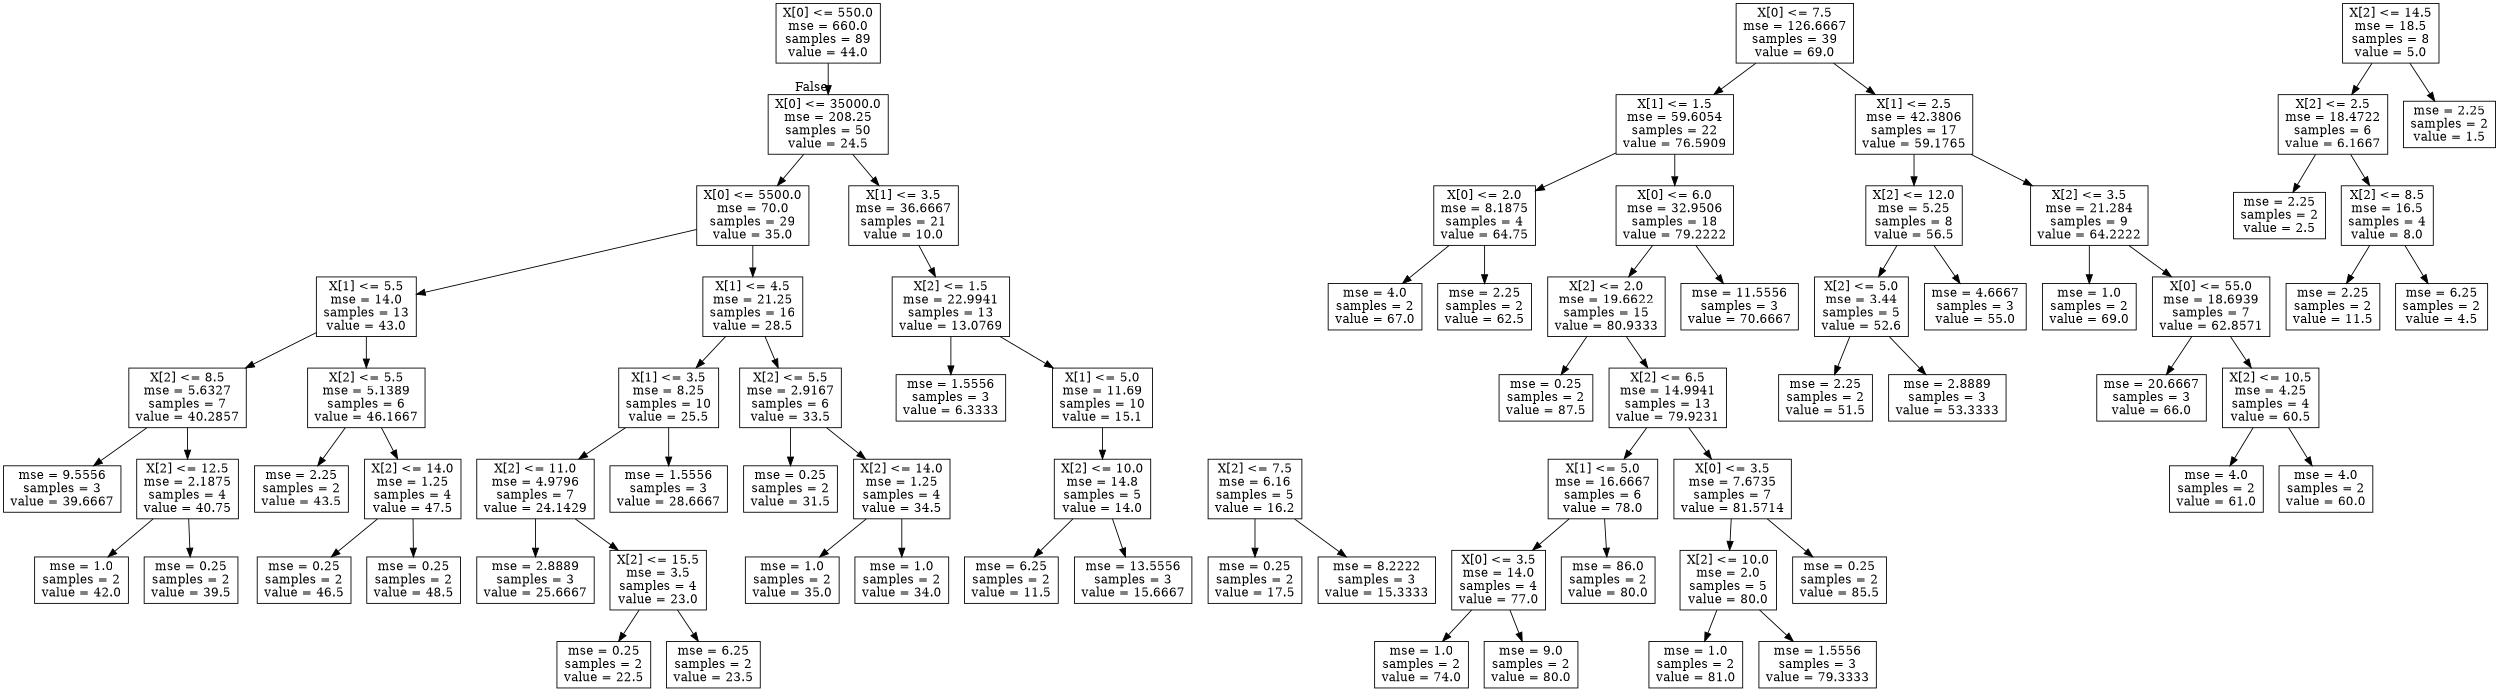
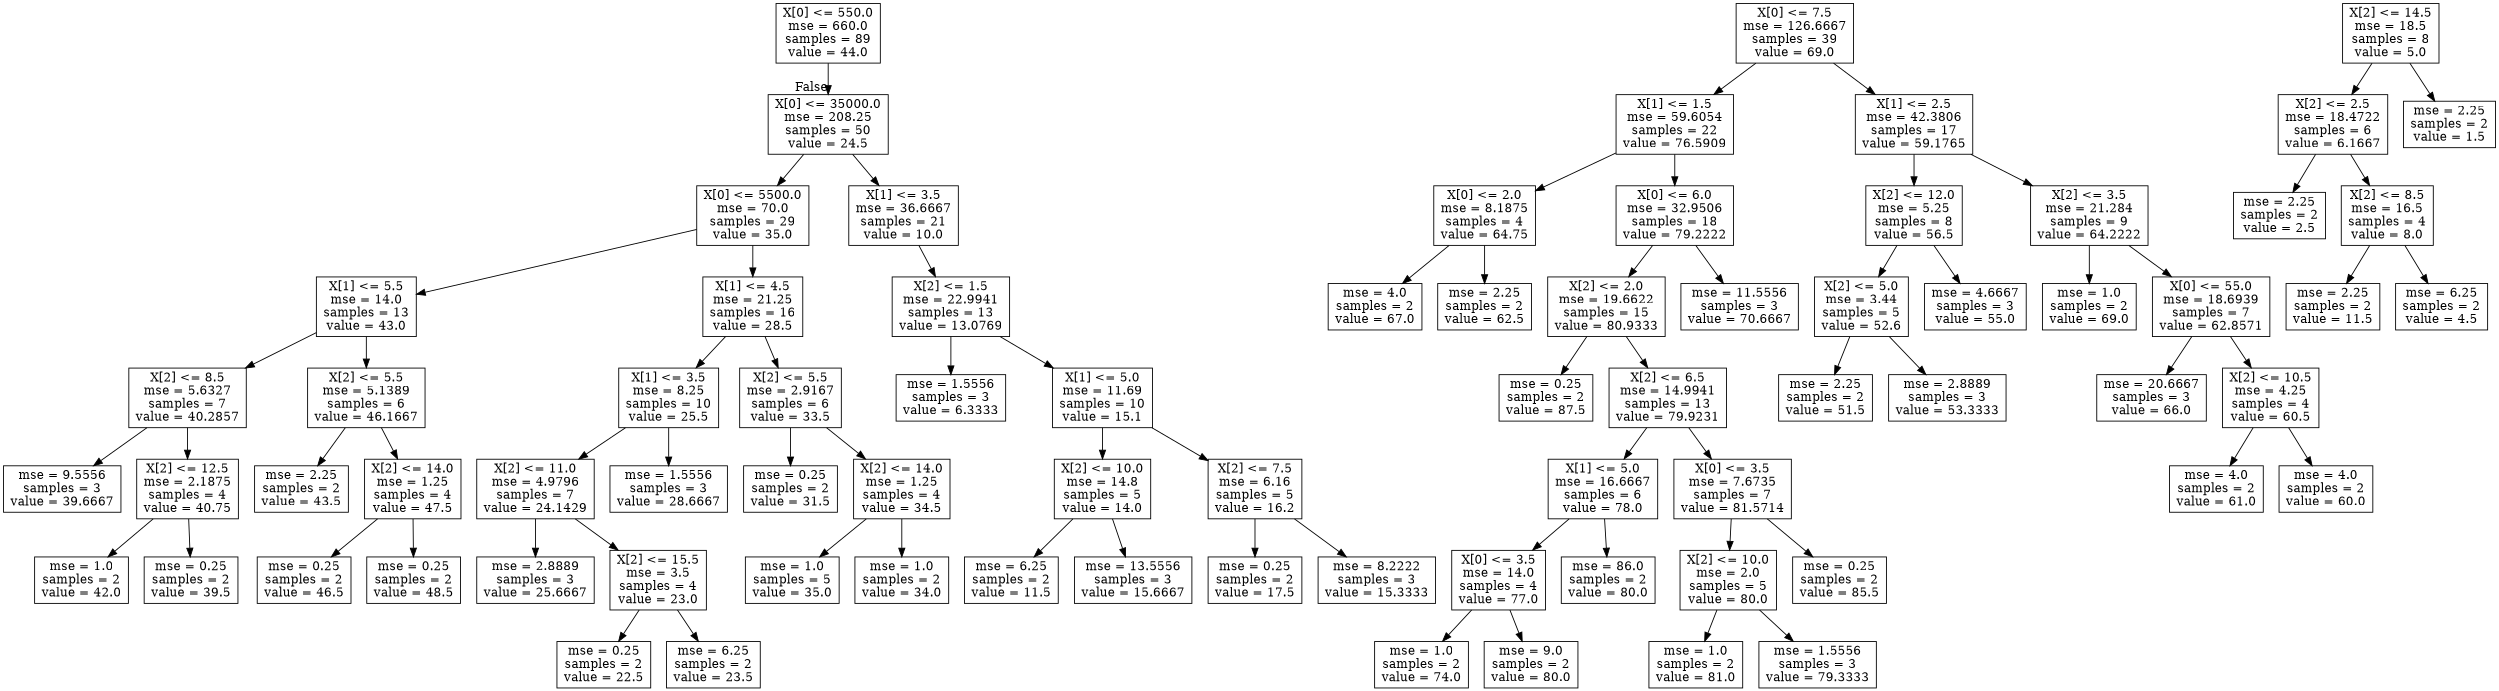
edge "X[1] <= 5.0 mse = 11.69 samples = 10 value = 15.1" -> "X[2] <= 7.5 mse = 6.16 samples = 5 value = 16.2": added
node "mse = 1.0 samples = 2 value = 35.0": label "mse = 1.0 samples = 2 value = 35.0" -> "mse = 1.0 samples = 5 value = 35.0"
